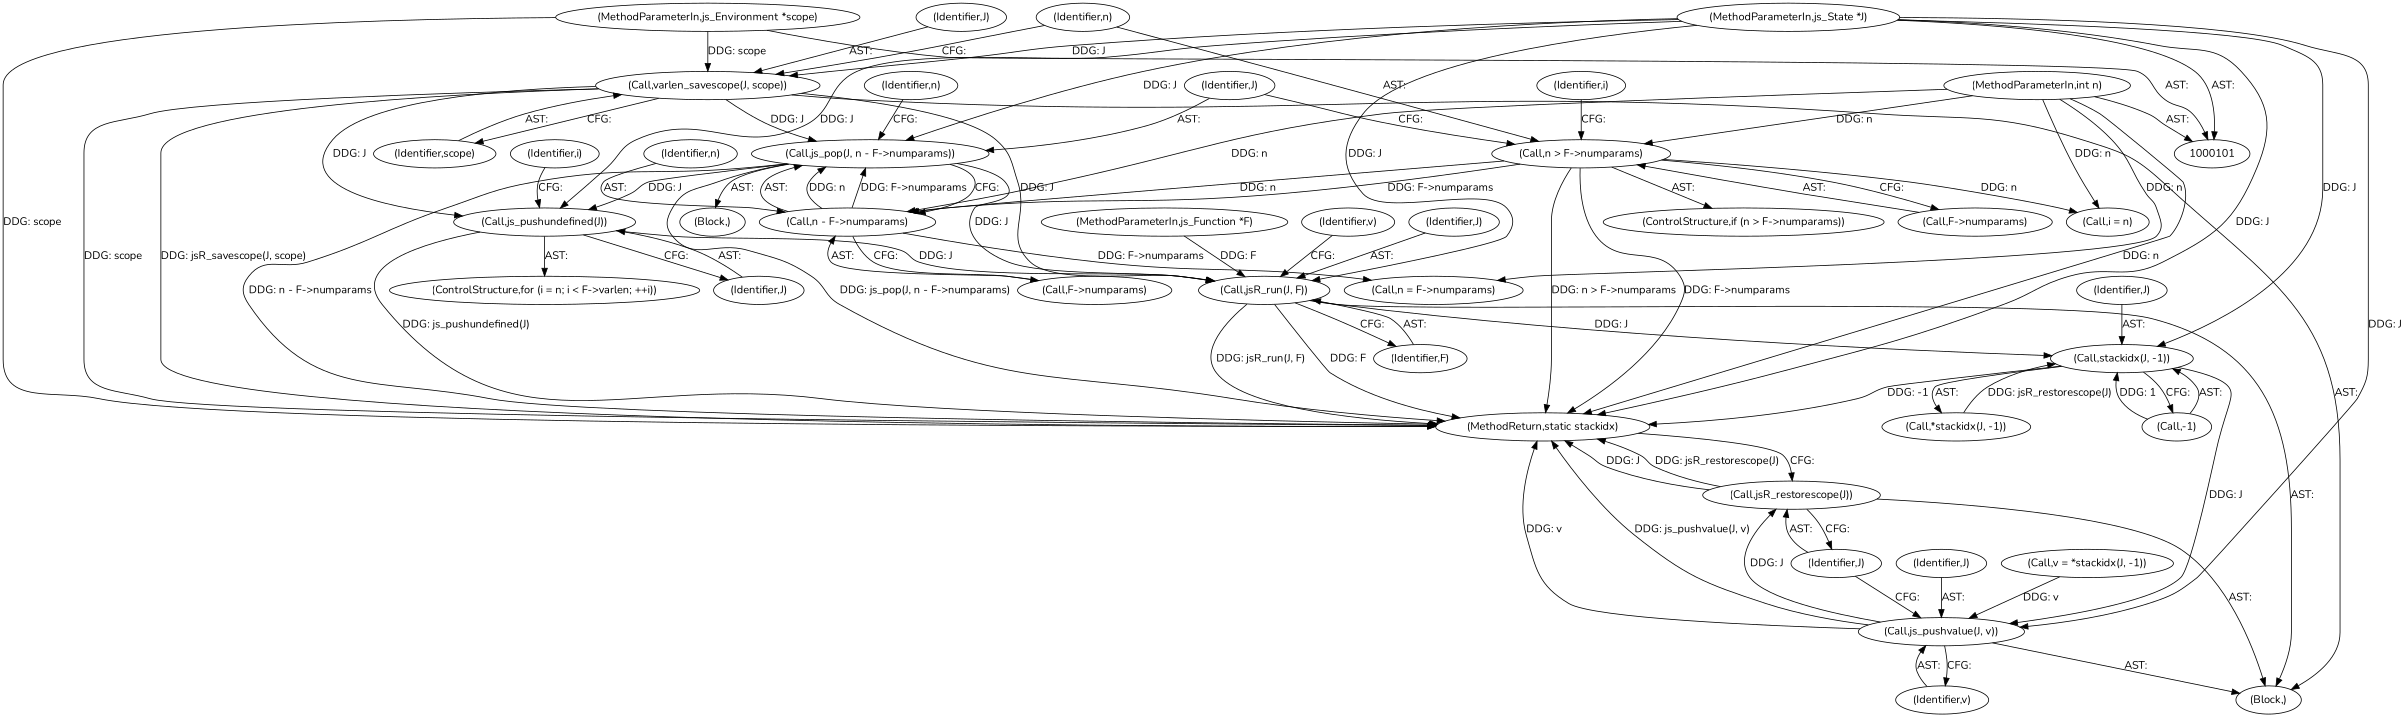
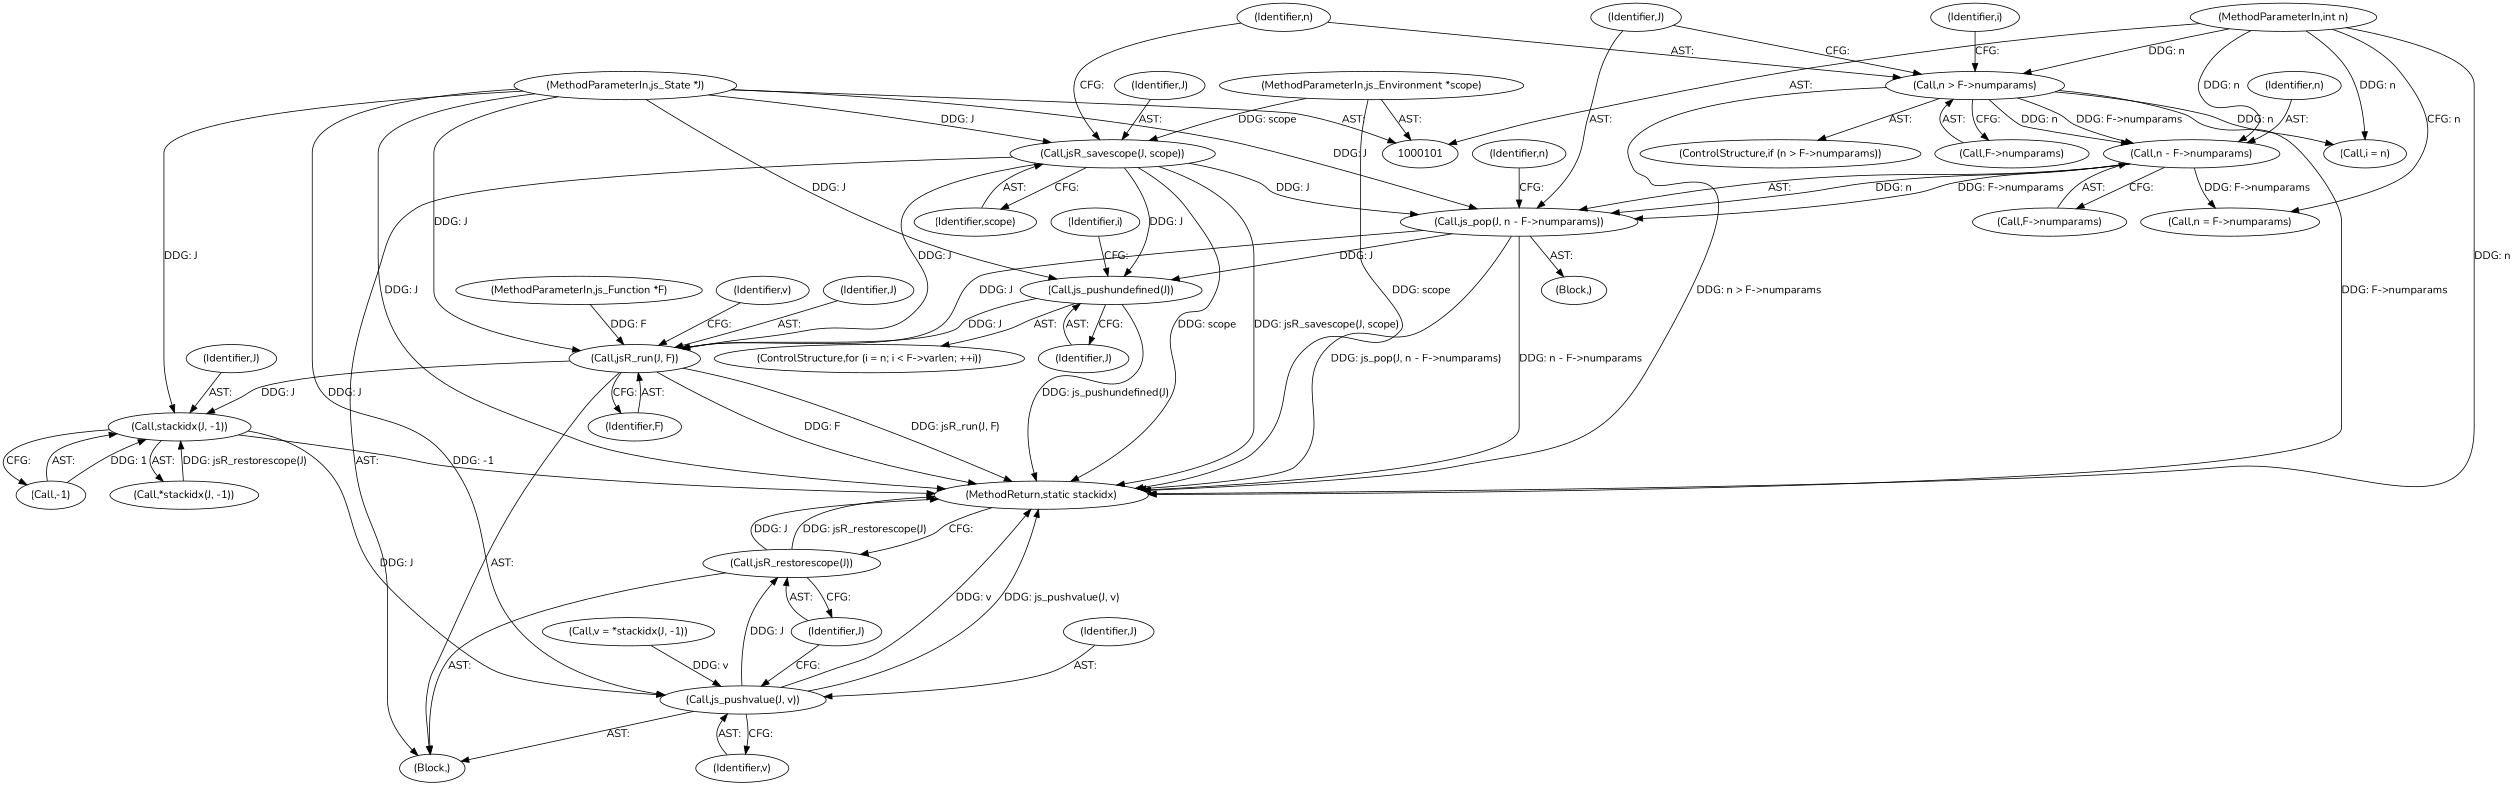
node "(Call,varlen_savescope(J, scope))": label "(Call,varlen_savescope(J, scope))" -> "(Call,jsR_savescope(J, scope))"
edge "(MethodParameterIn,int n)" -> "(Call,n = F->numparams)": label "DDG: n" -> "CFG: n"
edge "(Call,js_pop(J, n - F->numparams))" -> "(Call,n - F->numparams)": removed, label "CFG:"
